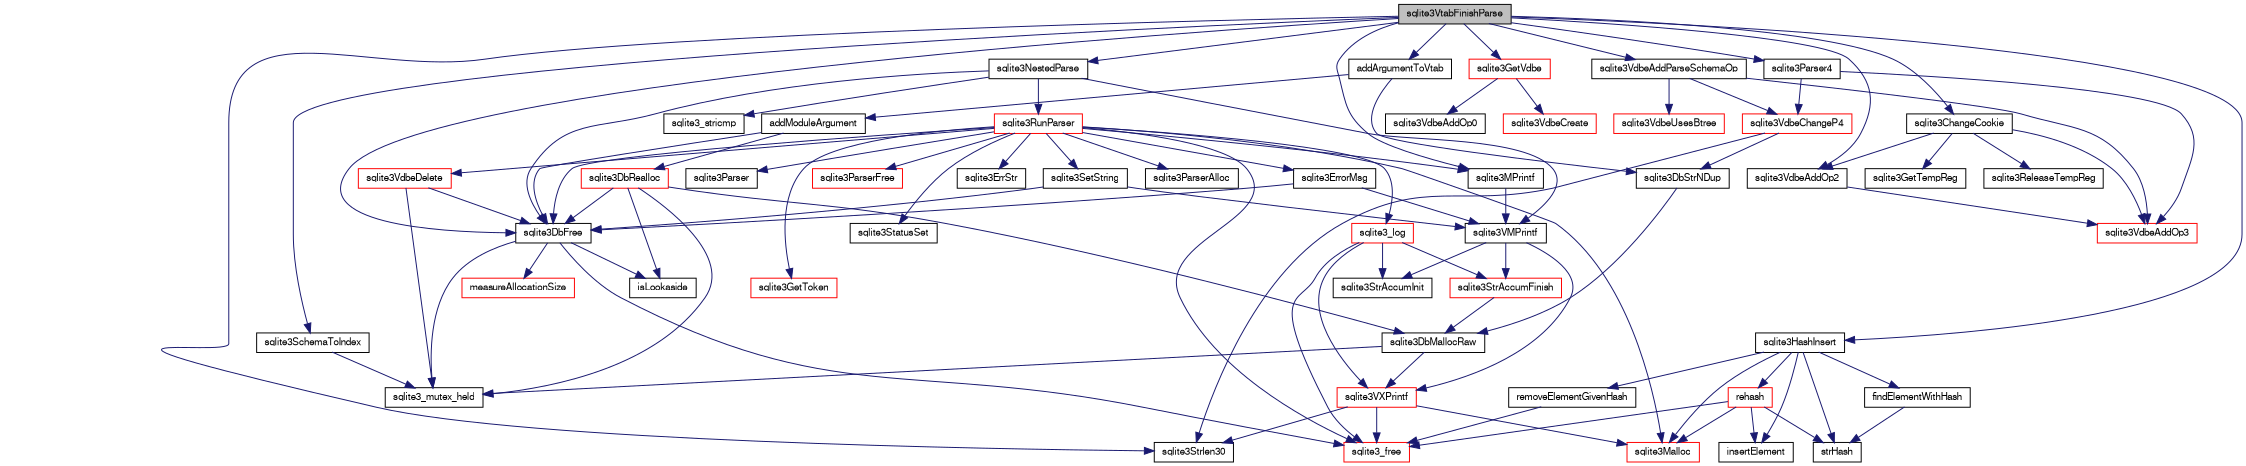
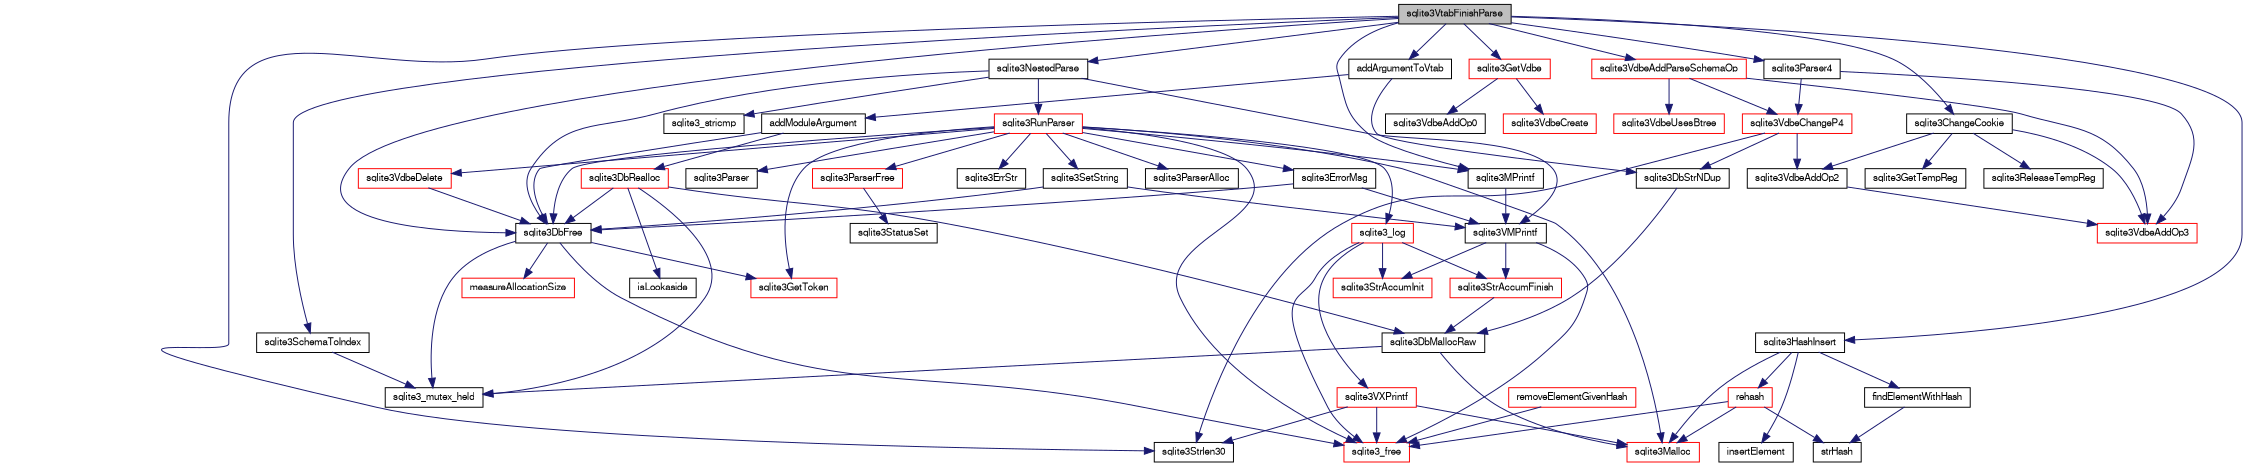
edge "sqlite3VtabFinishParse" -> "sqlite3VdbeAddOp2": now "sqlite3VdbeChangeP4" -> "sqlite3VdbeAddOp2"
node "sqlite3VdbeAddParseSchemaOp": color black -> red
edge "sqlite3RunParser" -> "sqlite3StatusSet": now "sqlite3ParserFree" -> "sqlite3StatusSet"
edge "sqlite3DbFree" -> "isLookaside": now "sqlite3DbFree" -> "sqlite3GetToken"
edge "sqlite3VdbeDelete" -> "sqlite3_mutex_held": removed
node "sqlite3StrAccumInit": color black -> red
edge "sqlite3VMPrintf" -> "sqlite3VXPrintf": now "sqlite3VMPrintf" -> "sqlite3_free"
edge "sqlite3DbMallocRaw" -> "sqlite3VXPrintf": now "sqlite3DbMallocRaw" -> "sqlite3Malloc"
edge "sqlite3HashInsert" -> "removeElementGivenHash": removed
edge "sqlite3HashInsert" -> "strHash": removed
node "removeElementGivenHash": color black -> red
edge "rehash" -> "insertElement": removed
